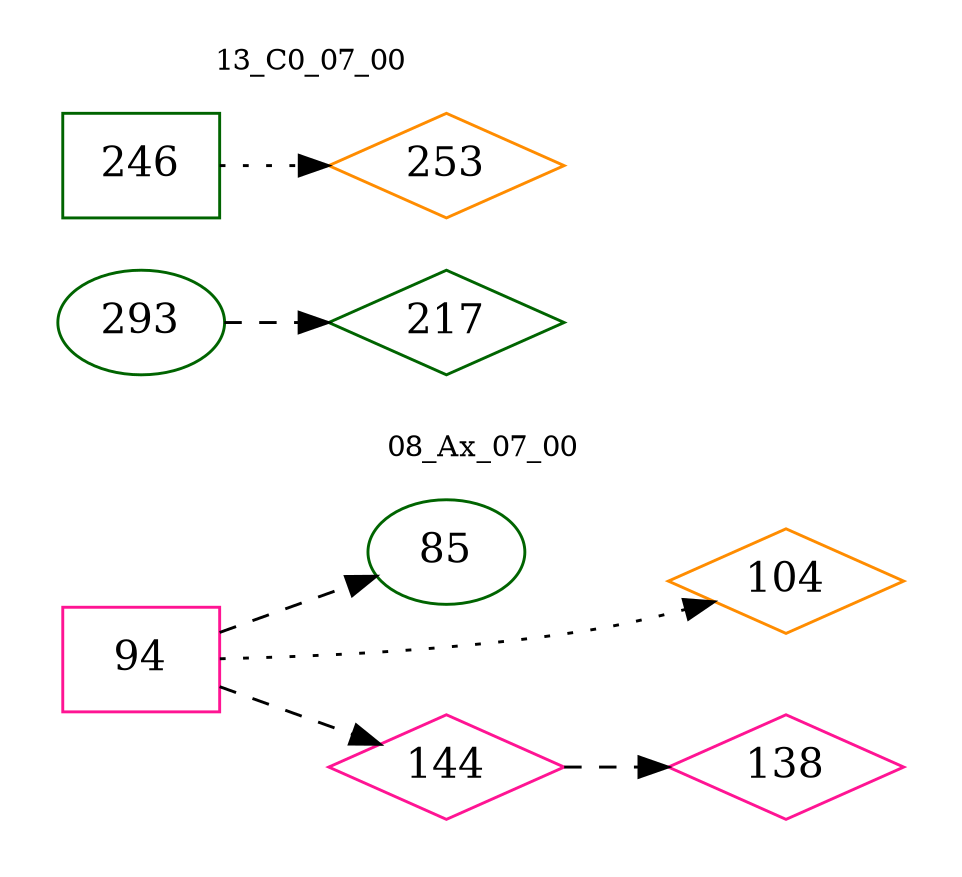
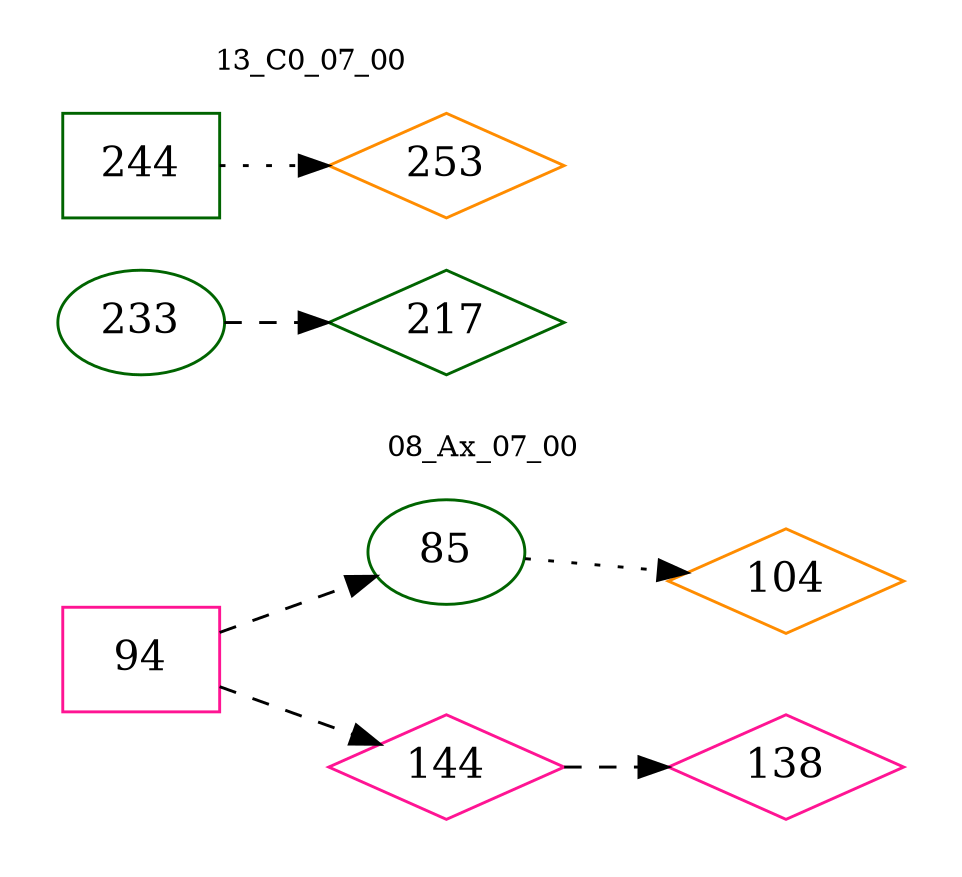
node "246": label "246" -> "244"
node "293": label "293" -> "233"
edge "94" -> "104": now "85" -> "104"
